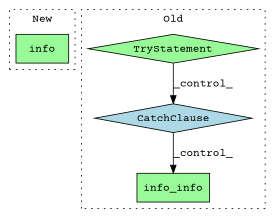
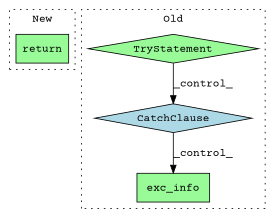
node "info": label "info" -> "return"
node "info_info": label "info_info" -> "exc_info"
